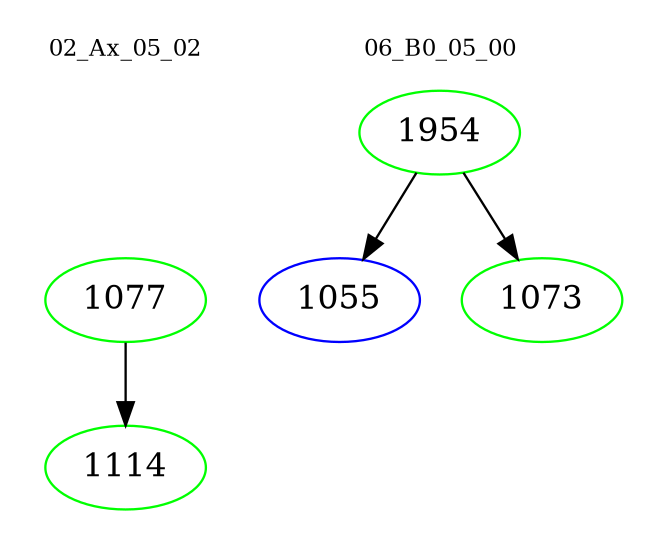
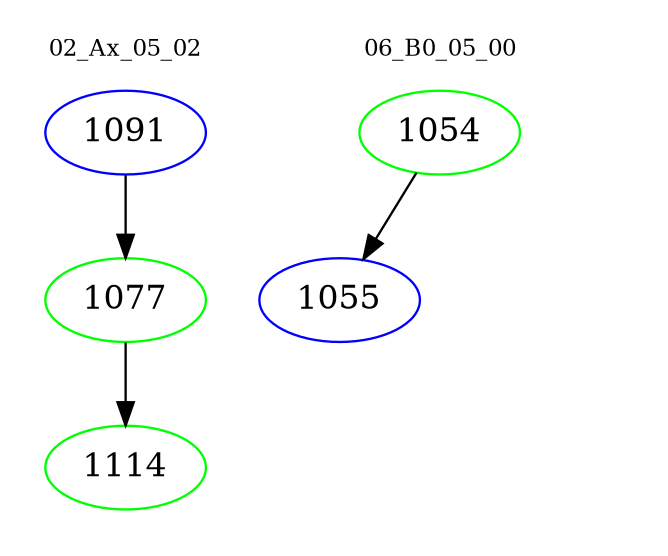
node "1091": added
node "1954": label "1954" -> "1054"
node "1073": removed
